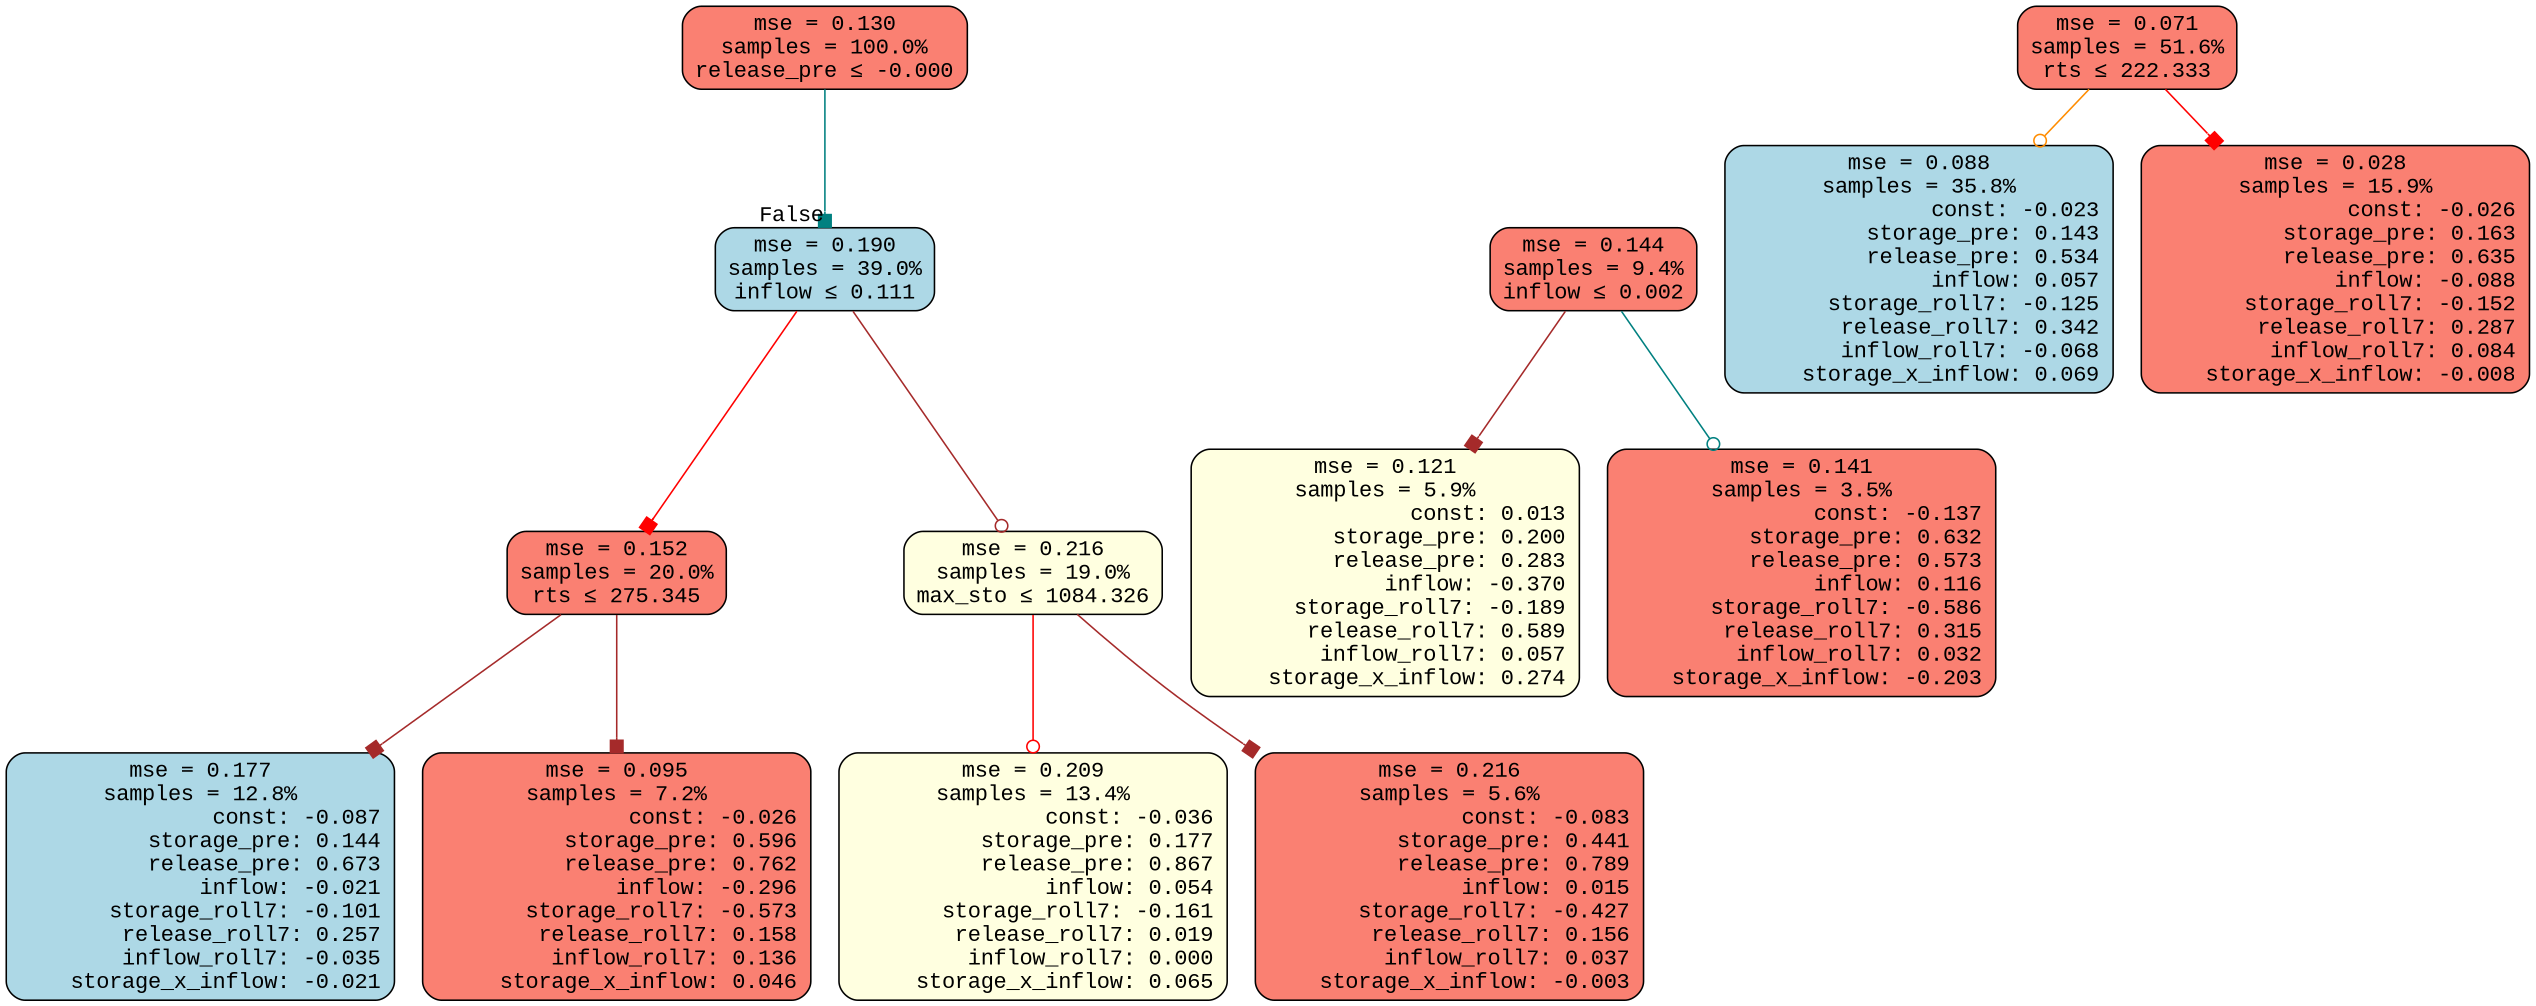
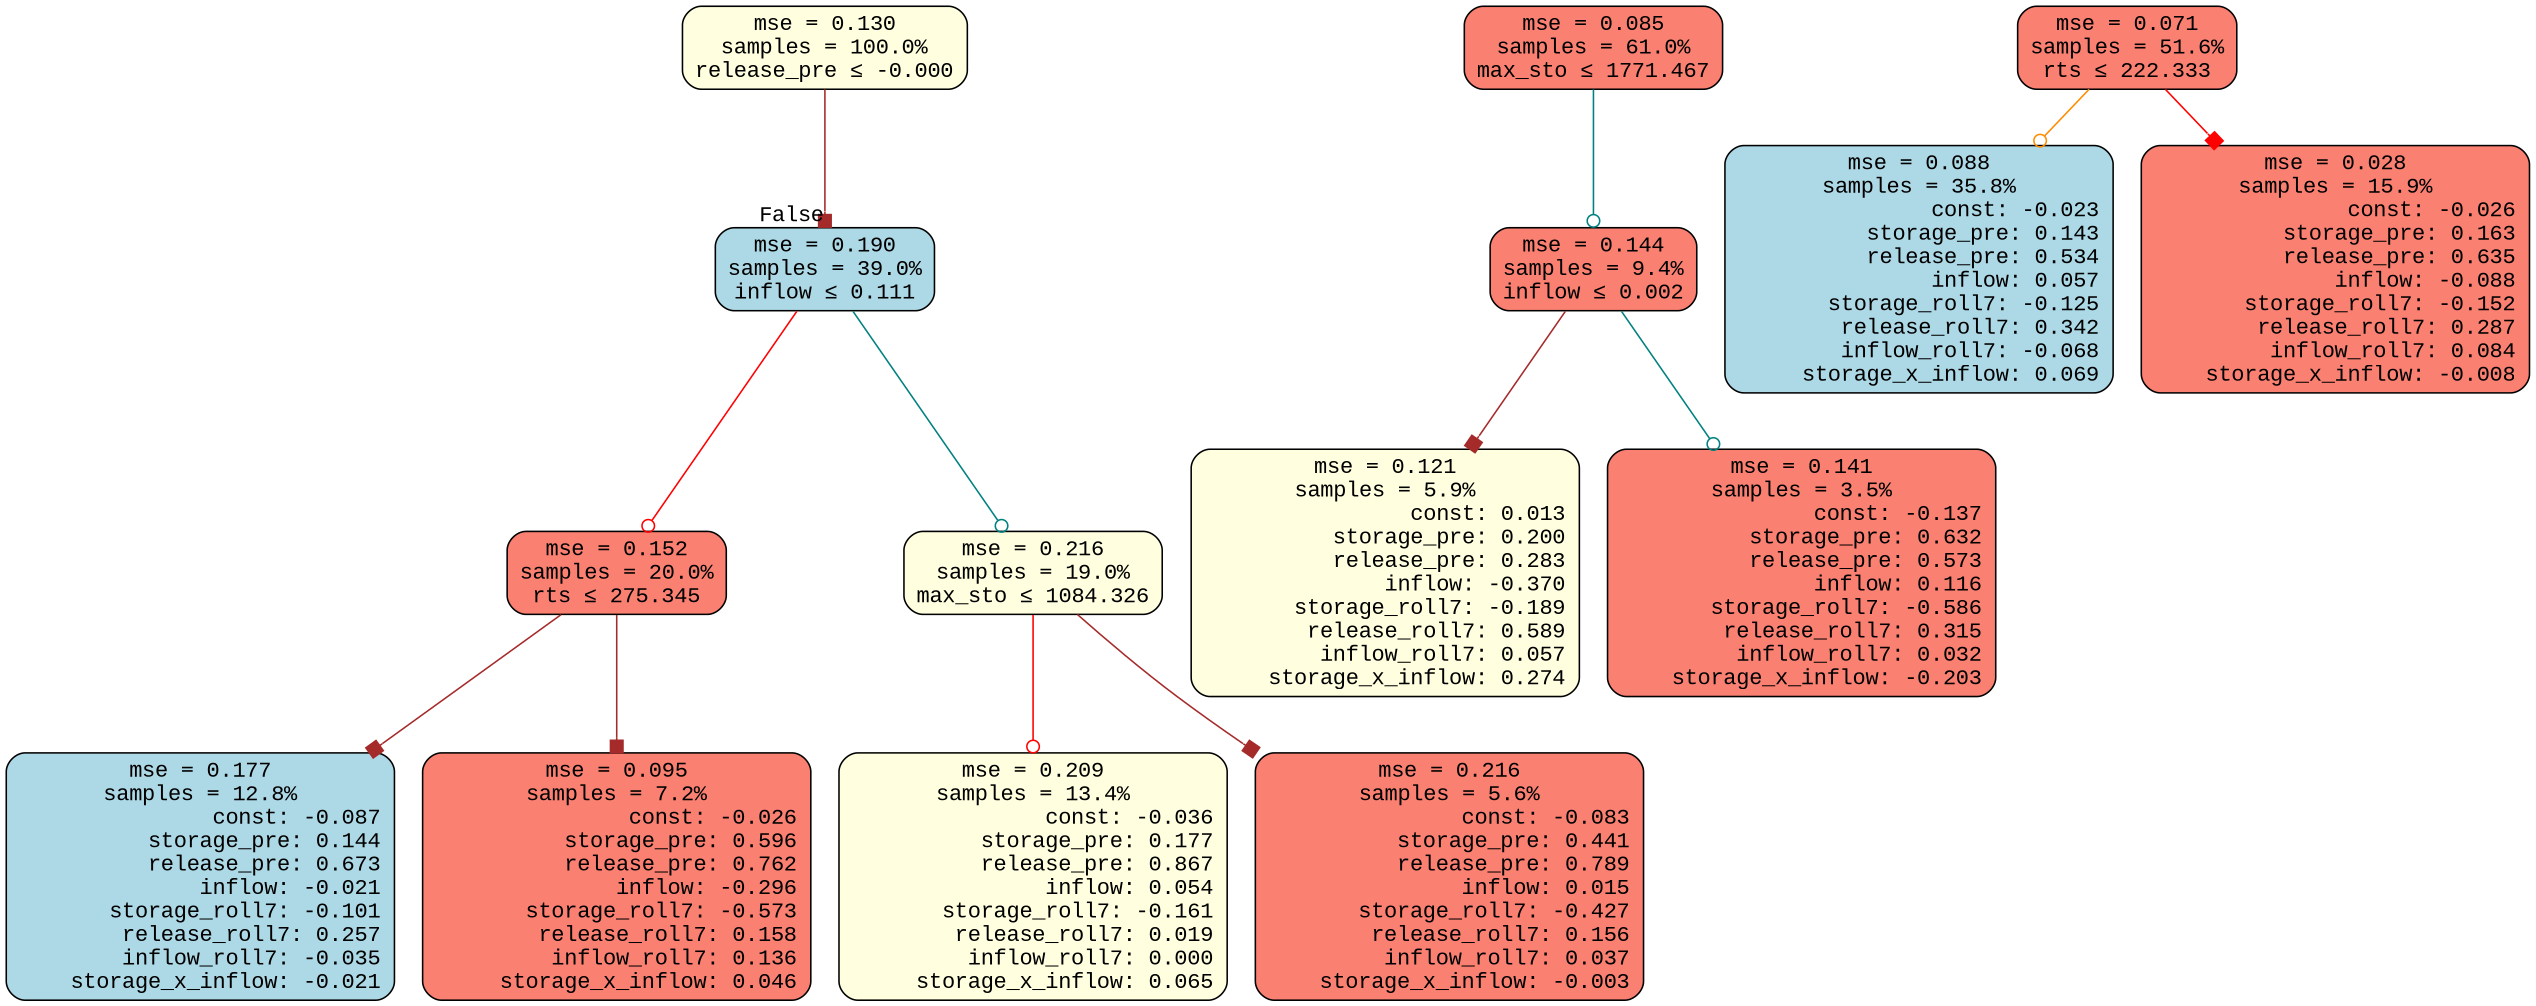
node "mse = 0.130 samples = 100.0% release_pre ≤ -0.000": fillcolor salmon -> lightyellow
node "mse = 0.085 samples = 61.0% max_sto ≤ 1771.467": added
edge "mse = 0.130 samples = 100.0% release_pre ≤ -0.000" -> "mse = 0.190 samples = 39.0% inflow ≤ 0.111": color teal -> brown
edge "mse = 0.190 samples = 39.0% inflow ≤ 0.111" -> "mse = 0.152 samples = 20.0% rts ≤ 275.345": arrowhead box -> odot
edge "mse = 0.190 samples = 39.0% inflow ≤ 0.111" -> "mse = 0.216 samples = 19.0% max_sto ≤ 1084.326": color brown -> teal
